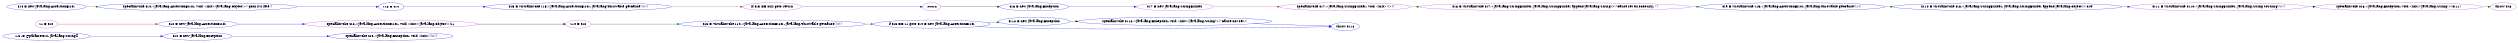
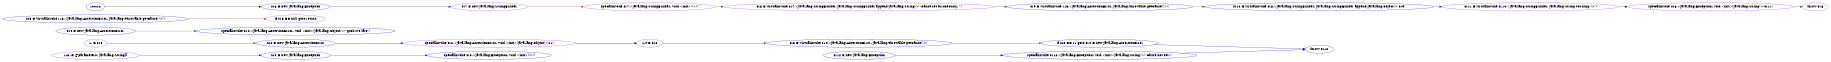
node "r15 = $r4": removed
edge "if $r5 == null goto return" -> "return": removed
node "return": color purple -> blue
edge "if $r3 == r1 goto $r4 = new java.lang.AssertionError" -> "$r12 = new java.lang.Exception": removed
edge "r1 = $r0" -> "$r2 = new java.lang.AssertionError": color brown -> darkgreen
node "r13 := @parameter0: java.lang.String[]": color blue -> purple
